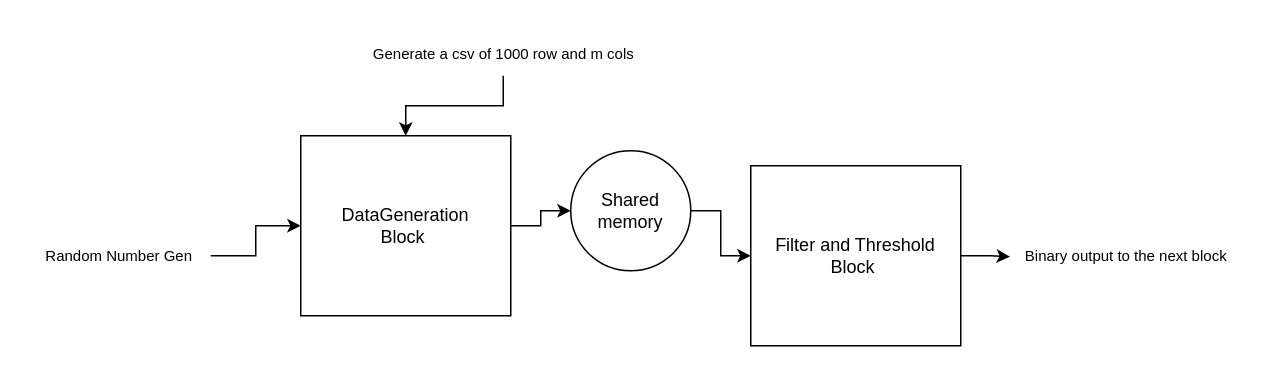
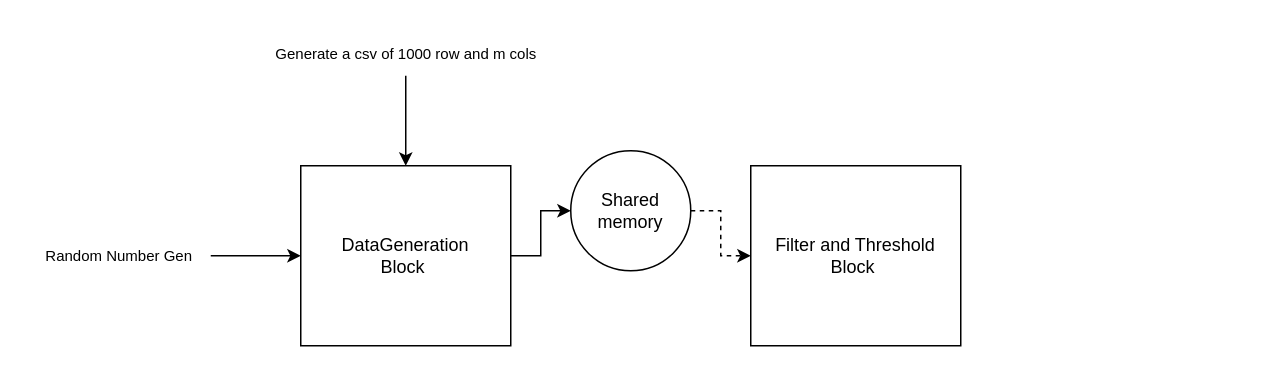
node "Generate a csv of 1000 row and m cols": moved (503, 53) -> (406, 53)
node "DataGeneration Block": moved (406, 226) -> (406, 256)
edge "Shared memory" -> "Filter and Threshold Block": style solid -> dashed
edge "Filter and Threshold Block" -> "Binary output to the next block": removed
node "Binary output to the next block": removed
